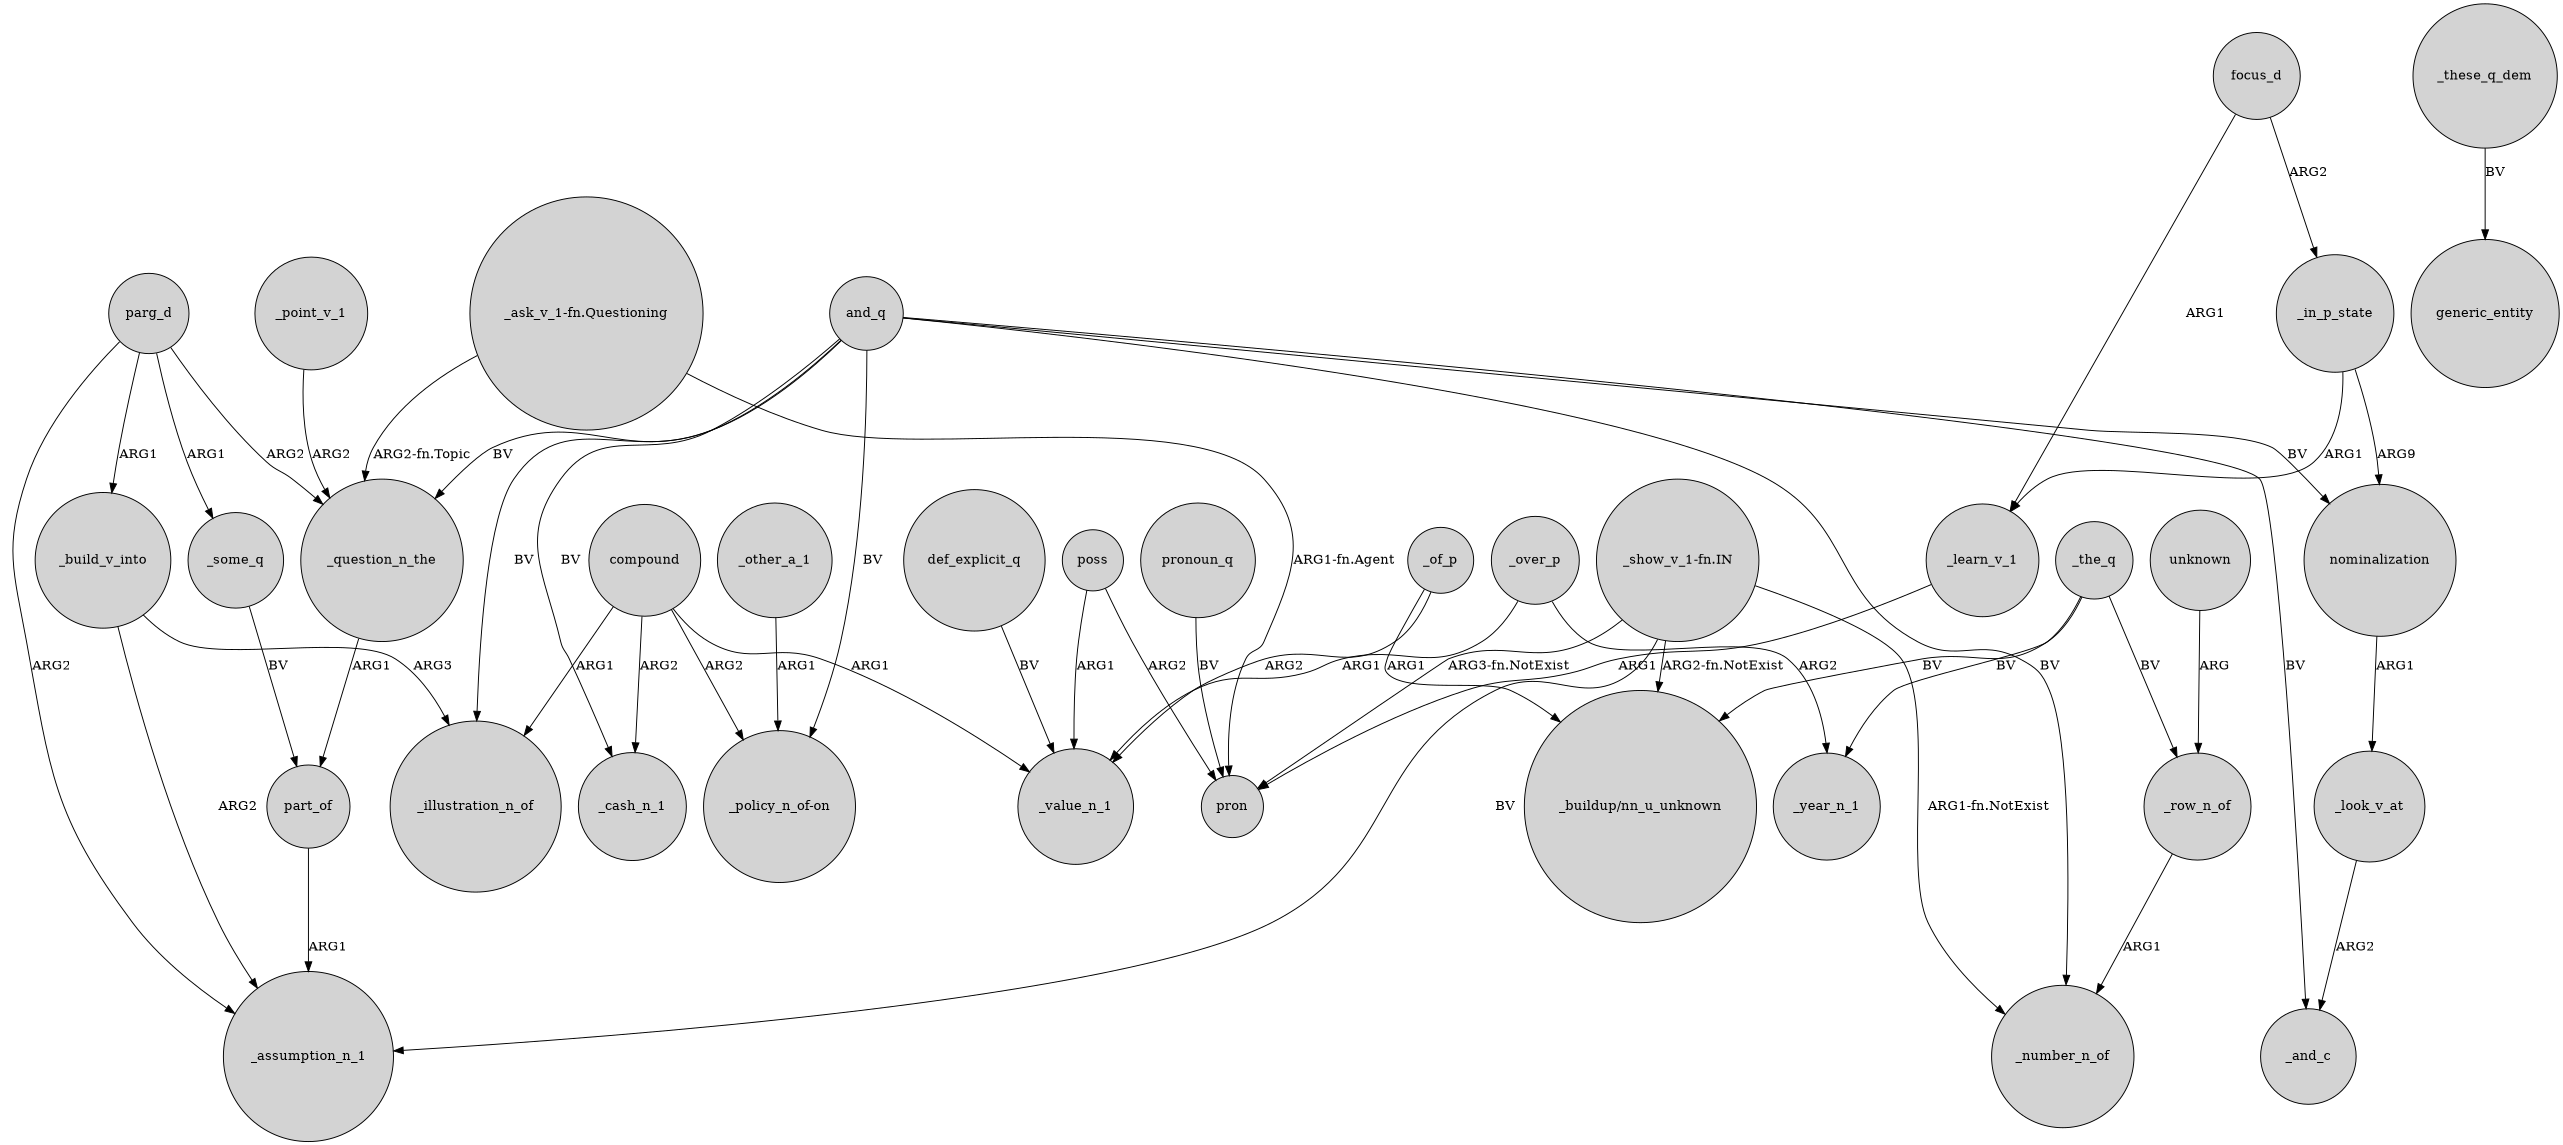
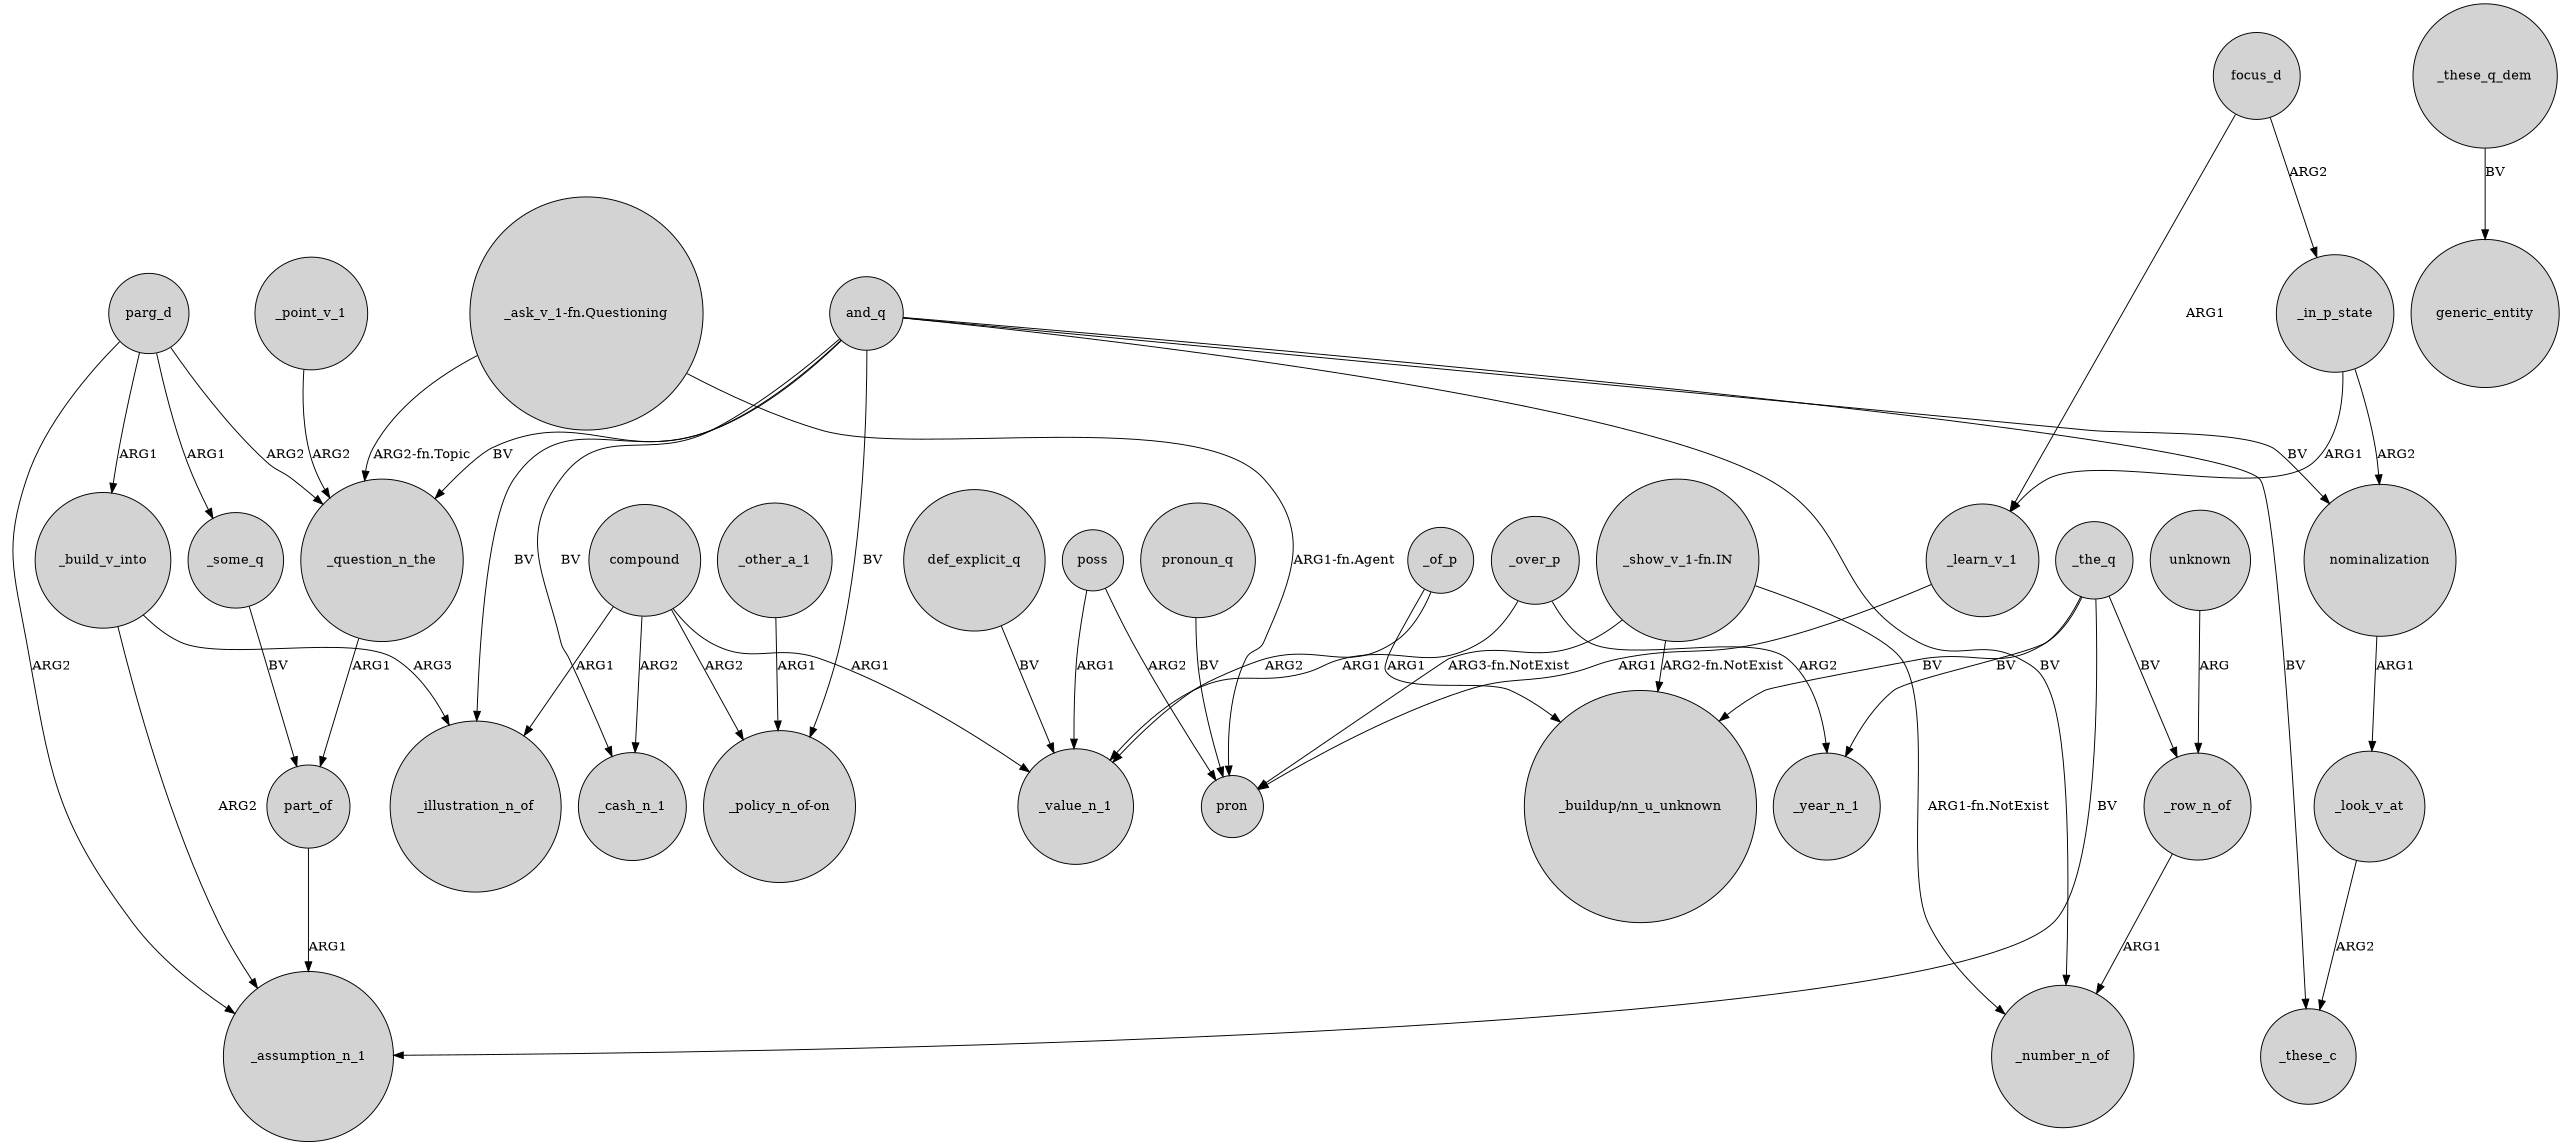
edge "_in_p_state" -> "nominalization": label "ARG9" -> "ARG2"
edge "_show_v_1-fn.IN" -> "_assumption_n_1": now "_the_q" -> "_assumption_n_1"
node "_and_c": label "_and_c" -> "_these_c"
